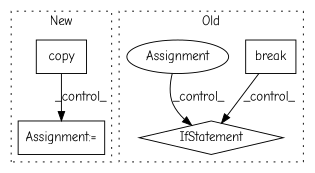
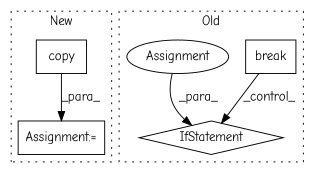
edge "copy" -> "Assignment:=": label "_control_" -> "_para_"
edge "Assignment" -> "IfStatement": label "_control_" -> "_para_"
